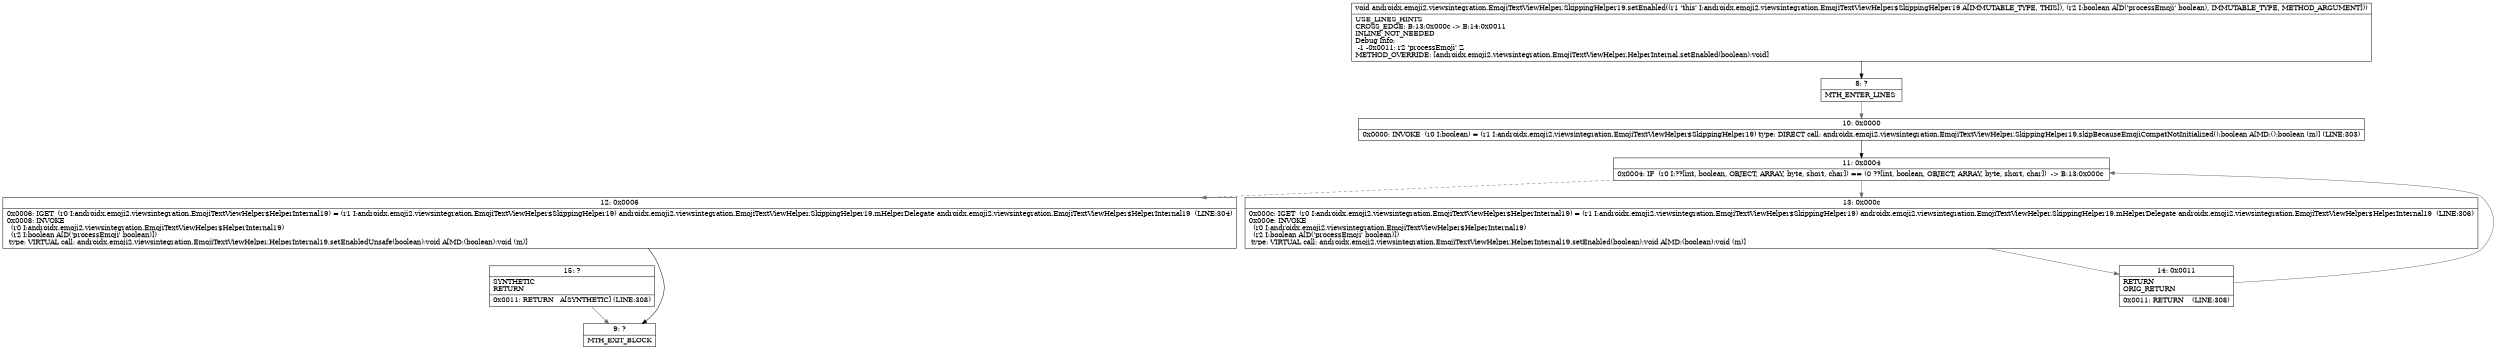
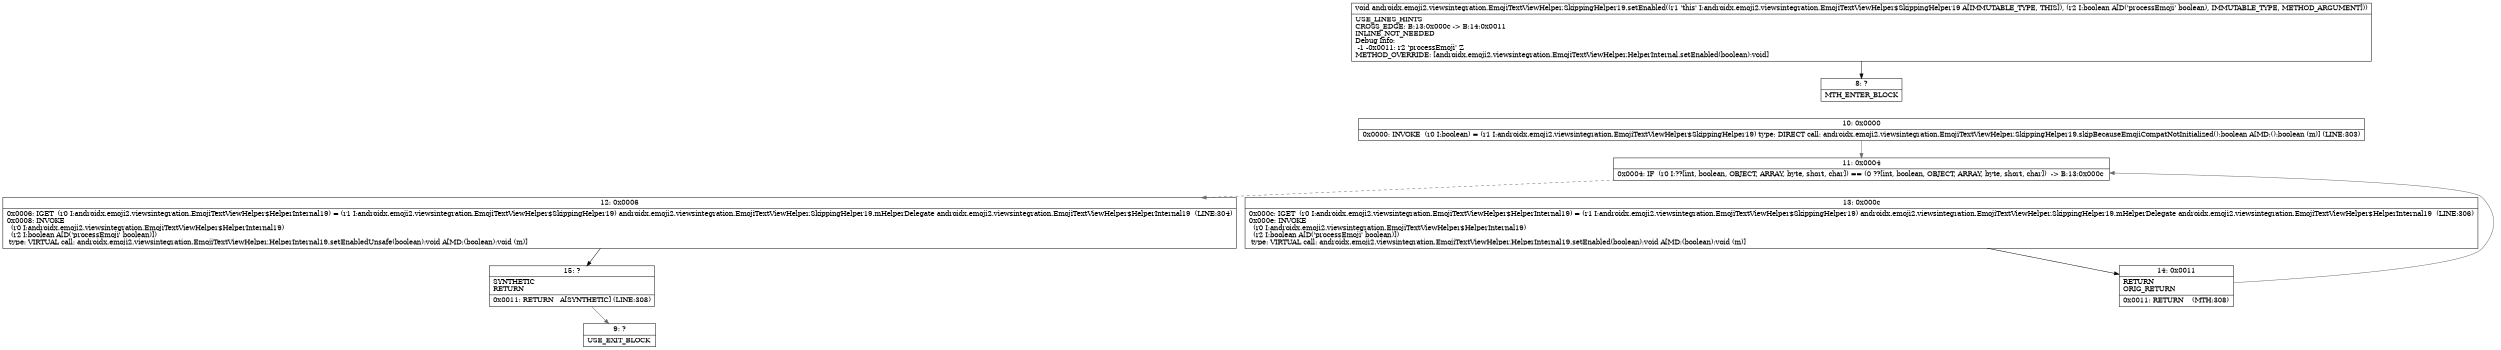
node "8: ?": text "MTH_ENTER_LINES" -> "MTH_ENTER_BLOCK"
edge "8: ?" -> "10: 0x0000": removed
edge "10: 0x0000" -> "11: 0x0004": color black -> gray40
edge "11: 0x0004" -> "13: 0x000c": removed
edge "13: 0x000c" -> "14: 0x0011": color gray40 -> black
edge "12: 0x0006" -> "9: ?": now "12: 0x0006" -> "15: ?"
node "14: 0x0011": text "0x0011: RETURN    (LINE:308)" -> "0x0011: RETURN    (MTH:308)"
node "9: ?": text "MTH_EXIT_BLOCK" -> "USE_EXIT_BLOCK"
